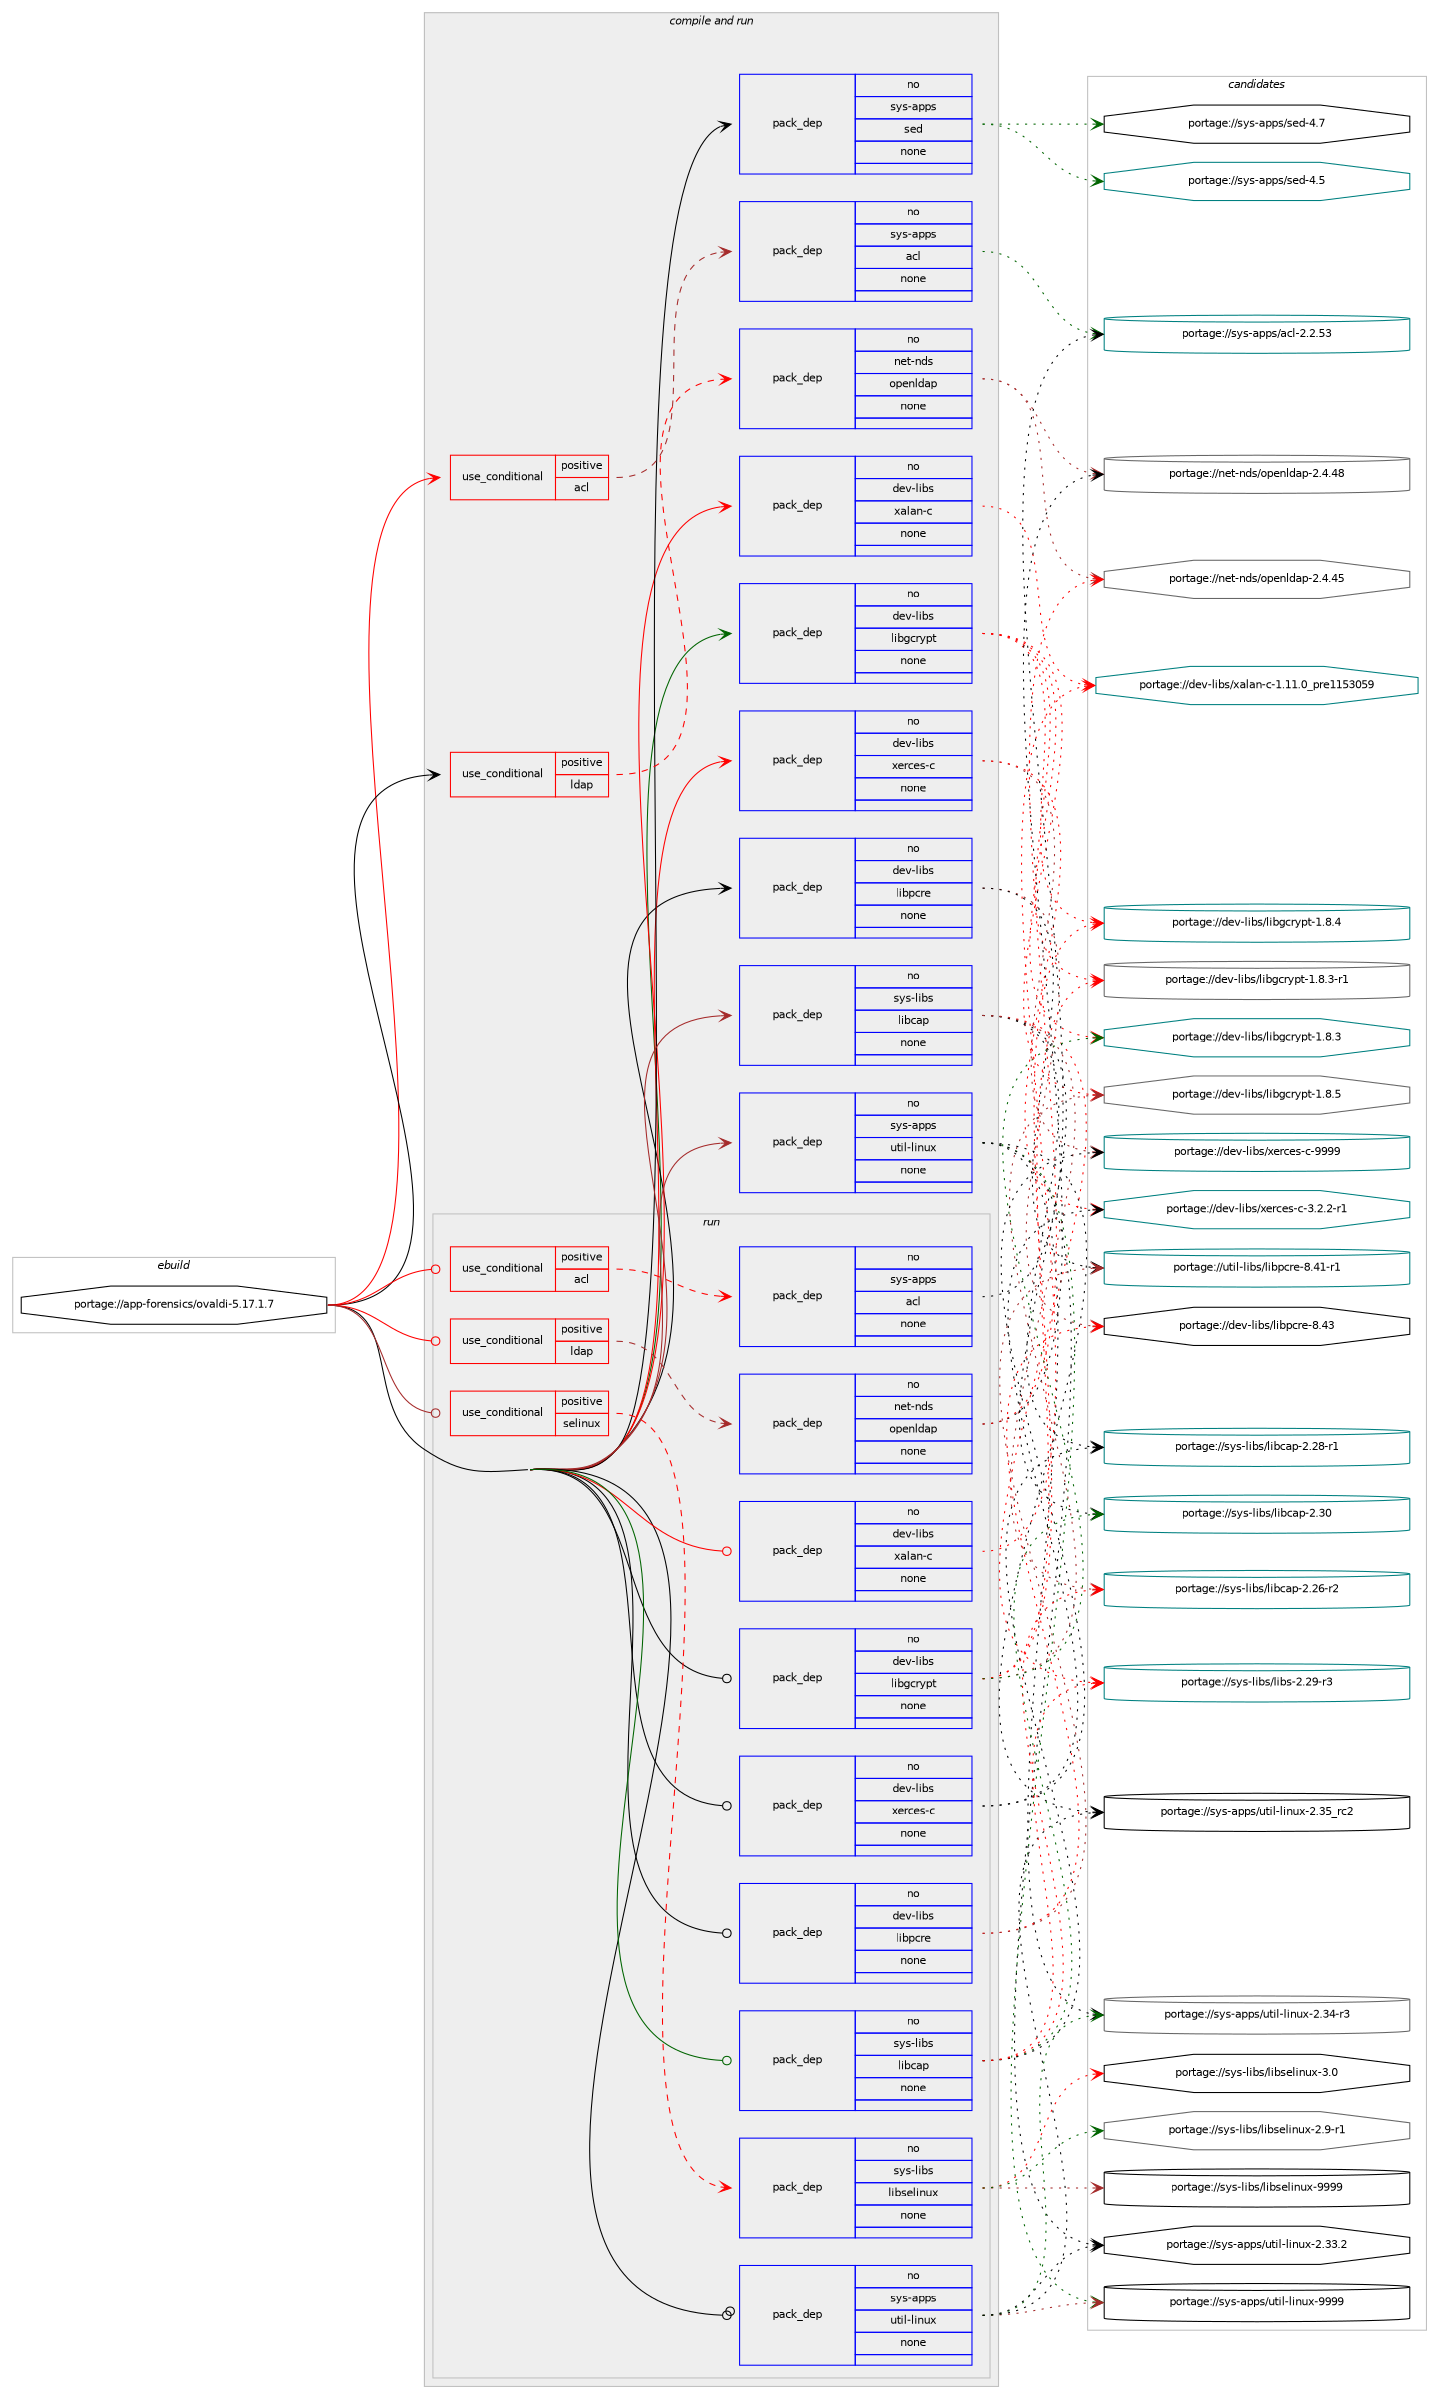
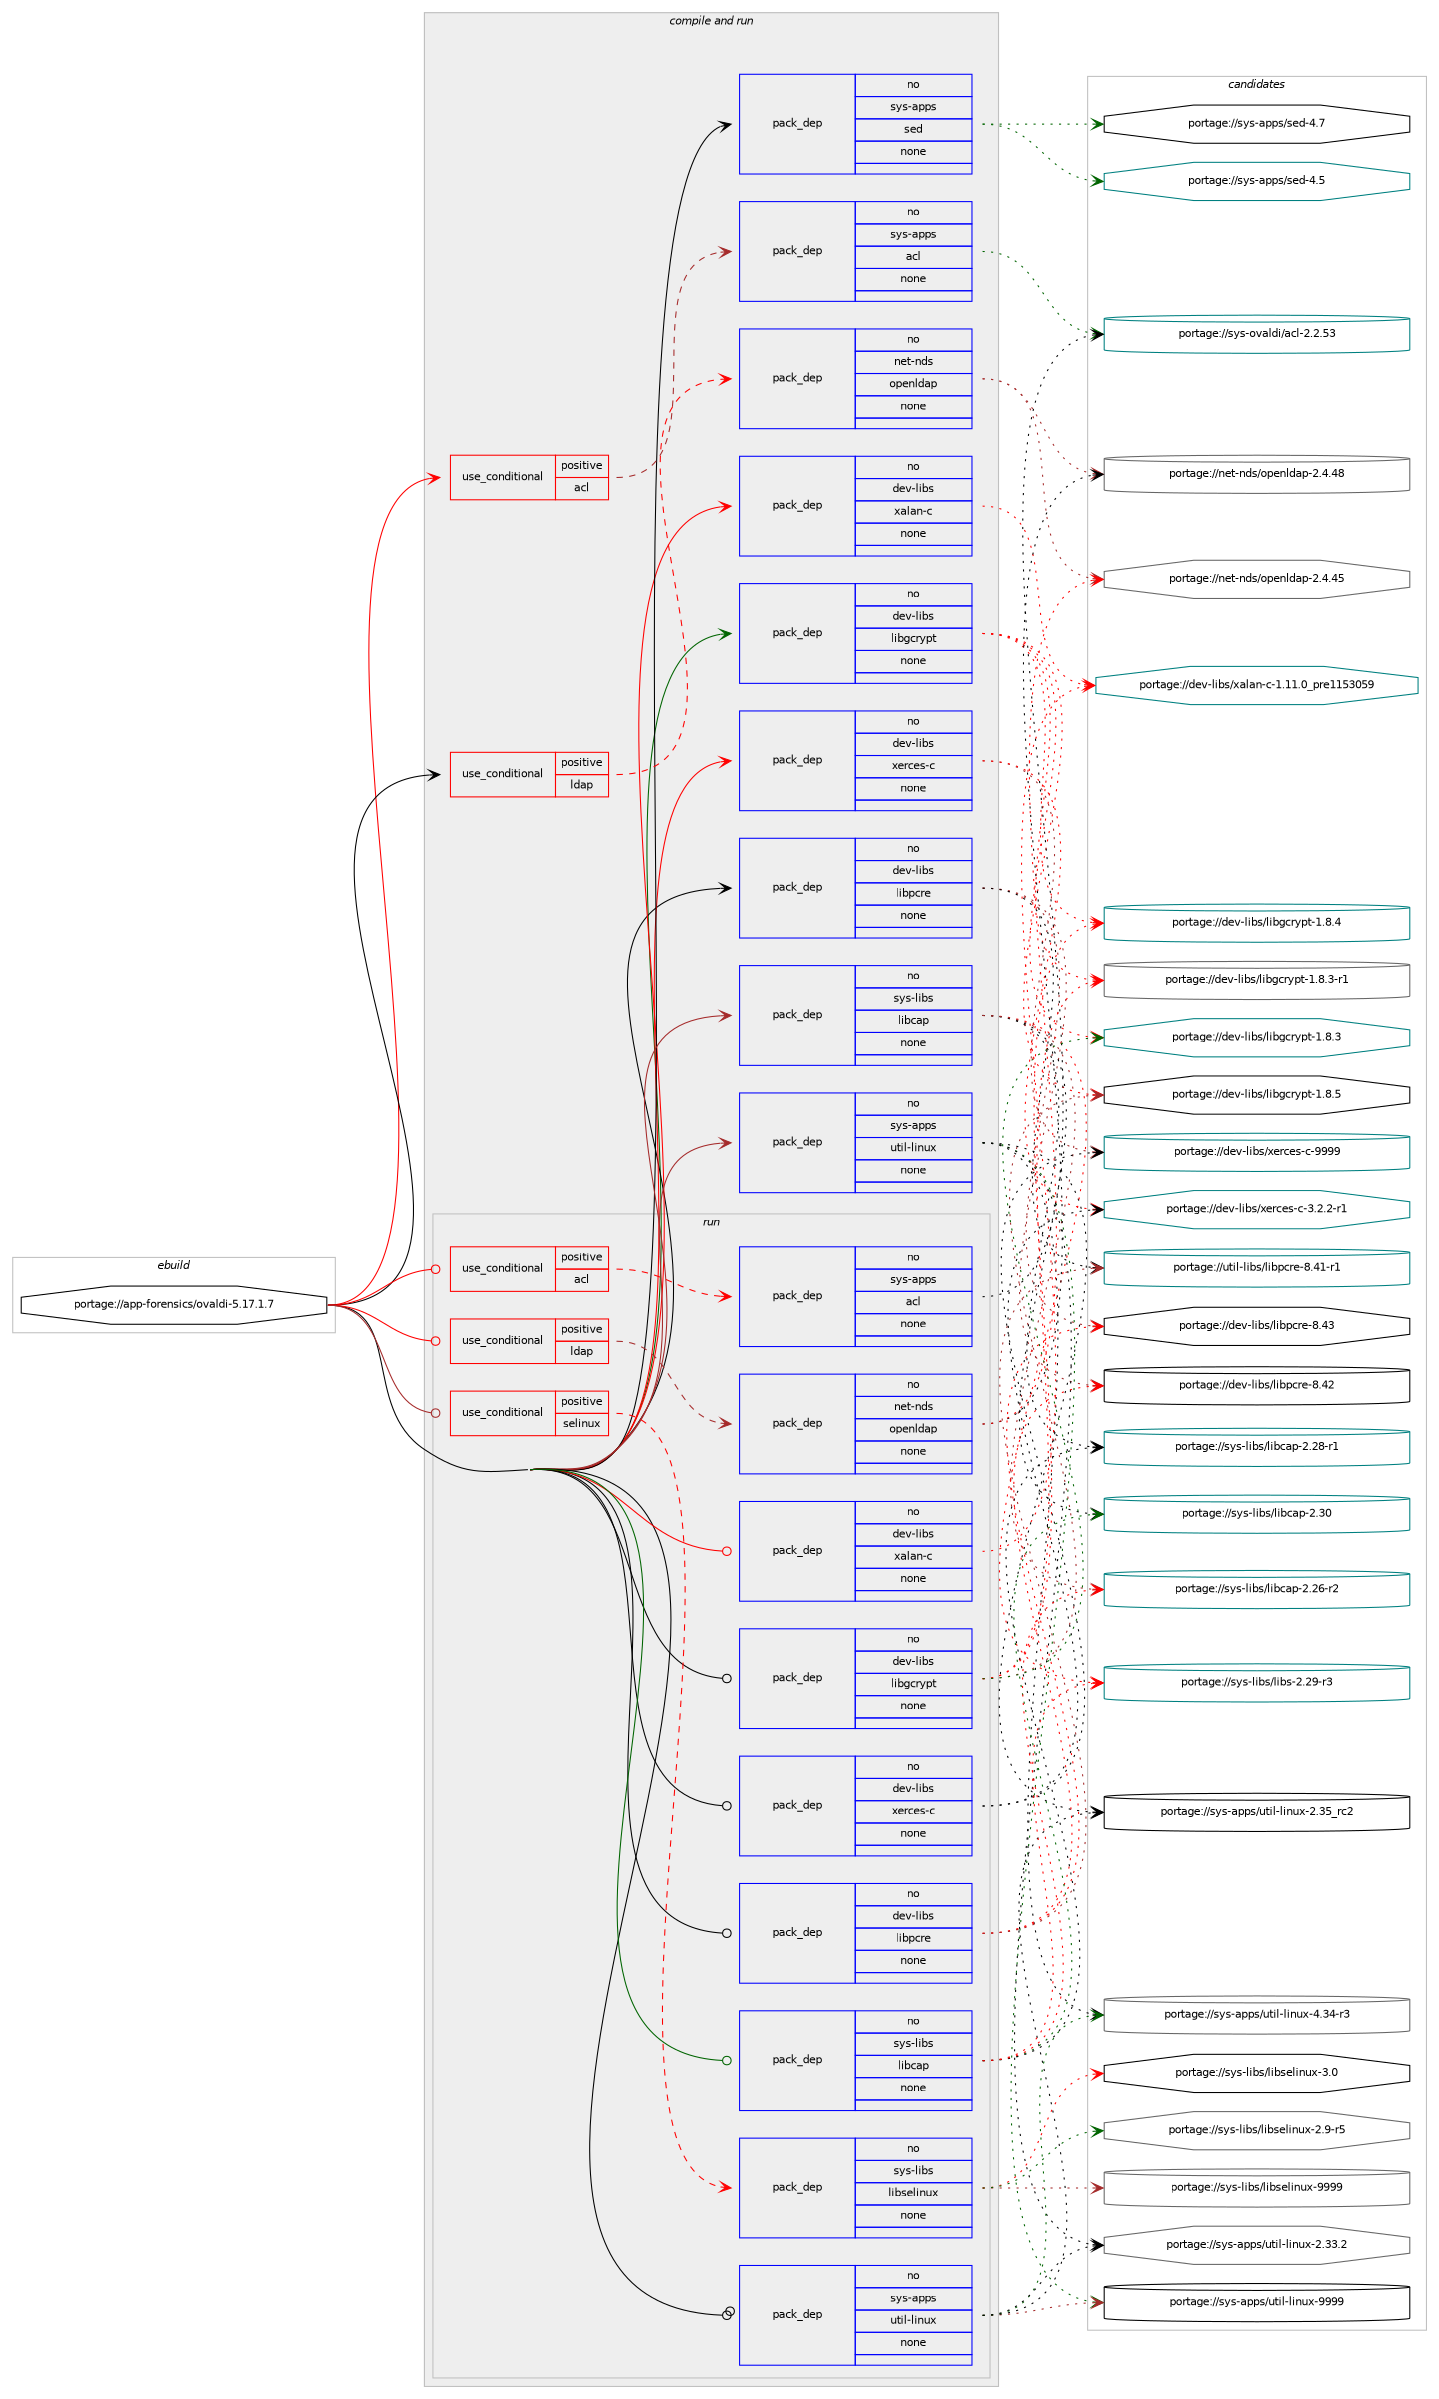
node "portage://sys-apps/acl-2.2.53": label "portage://sys-apps/acl-2.2.53" -> "portage://sys-ovaldi/acl-2.2.53"
node "portage://dev-libs/libgcrypt-1.8.5": color gray40 -> black
node "portage://dev-libs/libpcre-8.42": added
node "portage://sys-apps/util-linux-2.34-r3": label "portage://sys-apps/util-linux-2.34-r3" -> "portage://sys-apps/util-linux-4.34-r3"
node "portage://sys-libs/libselinux-2.9-r1": label "portage://sys-libs/libselinux-2.9-r1" -> "portage://sys-libs/libselinux-2.9-r5"
node "portage://sys-libs/libselinux-9999": color black -> gray40
node "portage://sys-apps/util-linux-2.33.2": color black -> gray40
